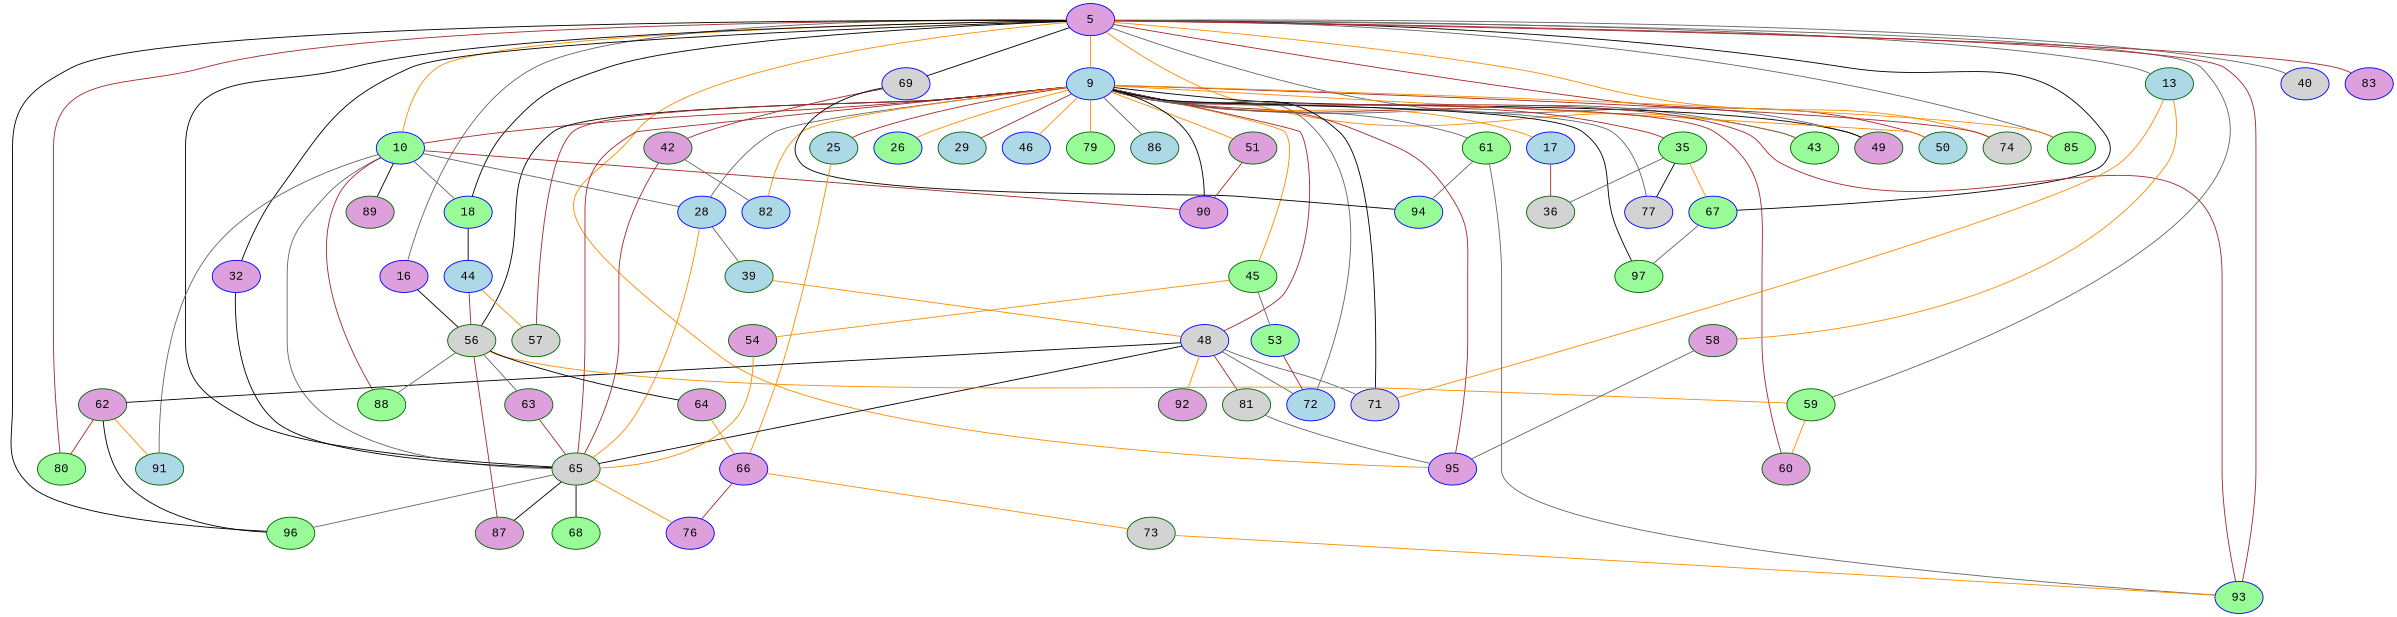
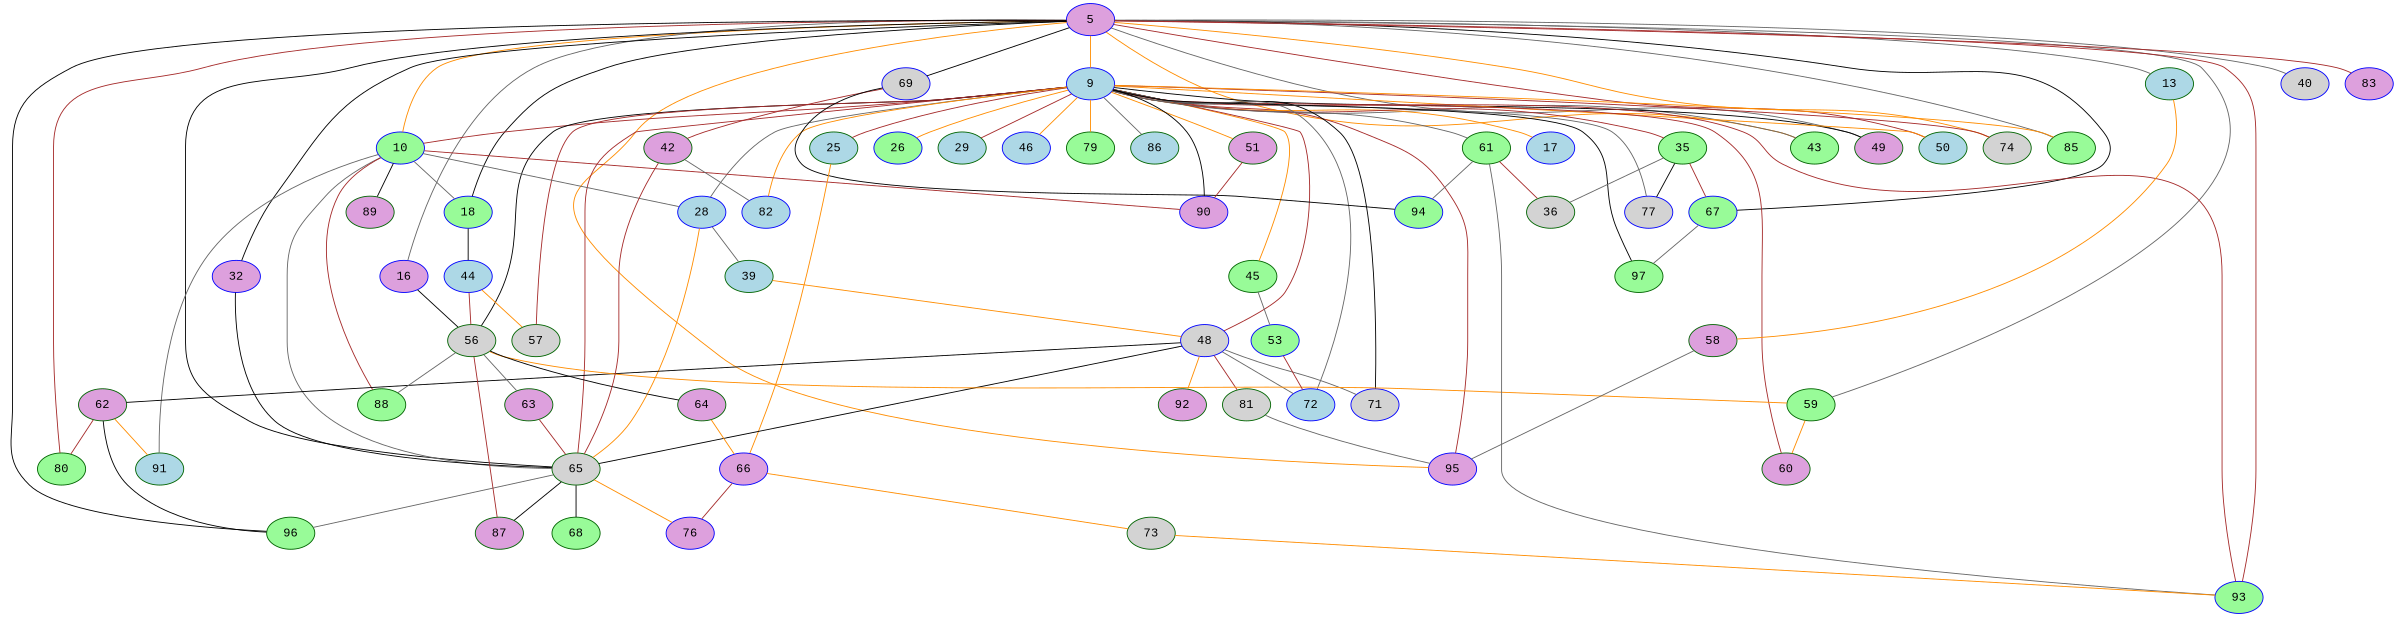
edge "17" -- "36": now "61" -- "36"
edge "35" -- "67": color darkorange -> brown
edge "13" -- "71": removed
node "54": removed
